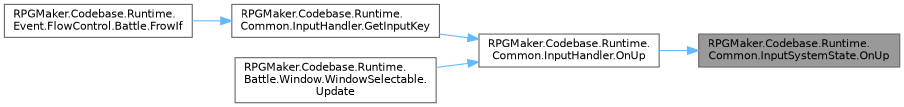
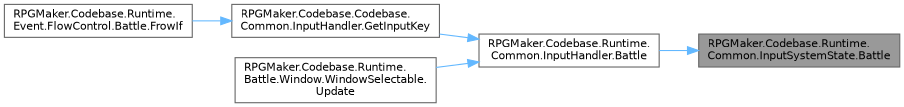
node "RPGMaker.Codebase.Runtime. Common.InputHandler.GetInputKey": label "RPGMaker.Codebase.Runtime. Common.InputHandler.GetInputKey" -> "RPGMaker.Codebase.Codebase. Common.InputHandler.GetInputKey"
node "RPGMaker.Codebase.Runtime. Common.InputHandler.OnUp": label "RPGMaker.Codebase.Runtime. Common.InputHandler.OnUp" -> "RPGMaker.Codebase.Runtime. Common.InputHandler.Battle"
node "RPGMaker.Codebase.Runtime. Common.InputSystemState.OnUp": label "RPGMaker.Codebase.Runtime. Common.InputSystemState.OnUp" -> "RPGMaker.Codebase.Runtime. Common.InputSystemState.Battle"
